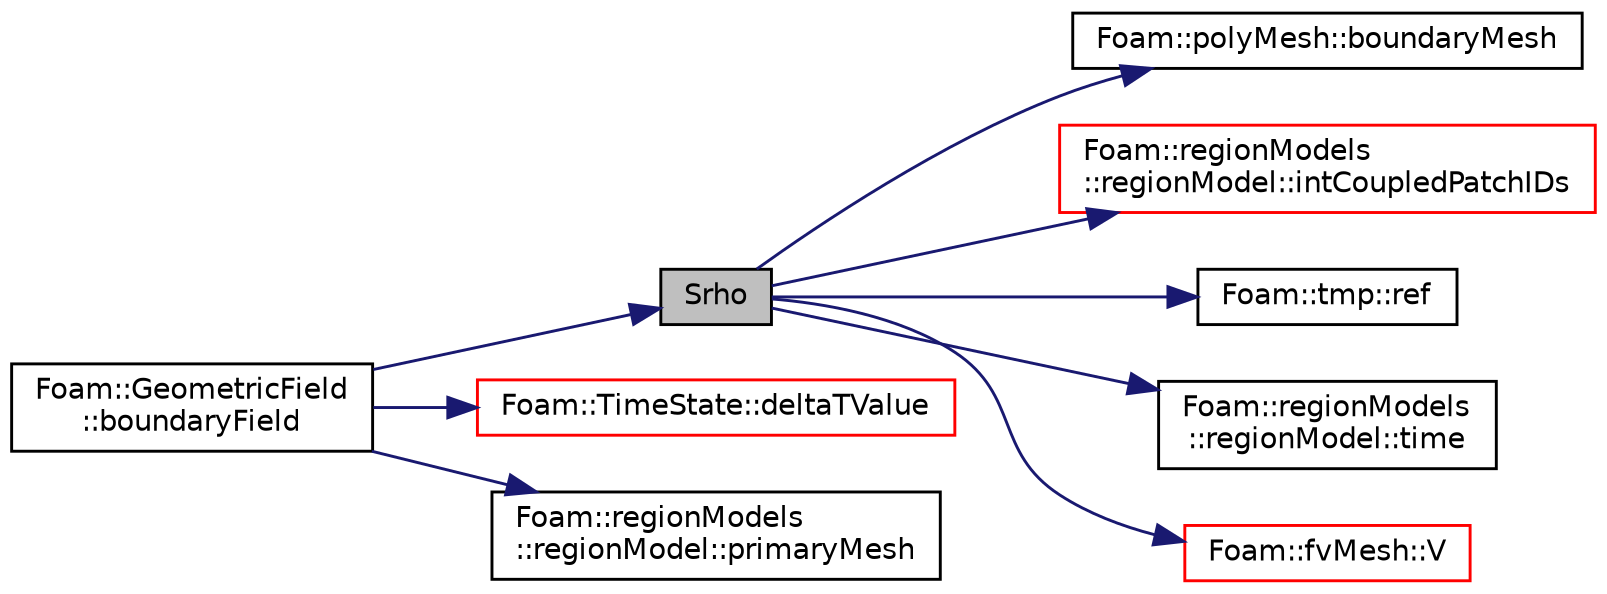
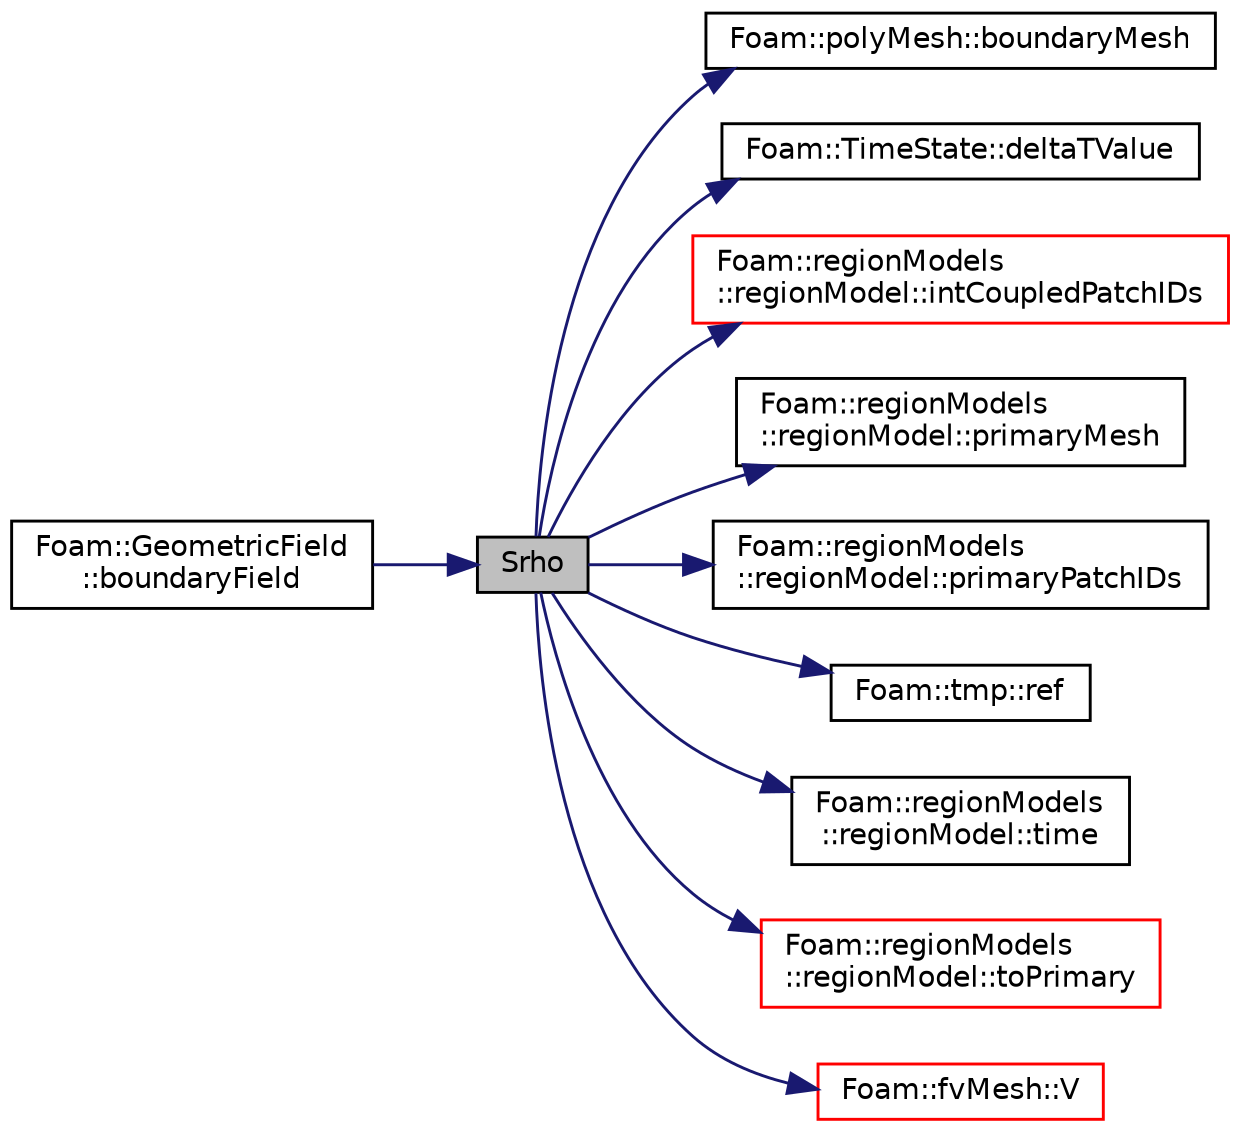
edge "Foam::GeometricField ::boundaryField" -> "Foam::TimeState::deltaTValue": now "Srho" -> "Foam::TimeState::deltaTValue"
node "Foam::TimeState::deltaTValue": color red -> black
edge "Foam::GeometricField ::boundaryField" -> "Foam::regionModels ::regionModel::primaryMesh": now "Srho" -> "Foam::regionModels ::regionModel::primaryMesh"
node "Foam::regionModels ::regionModel::primaryPatchIDs": added
node "Foam::regionModels ::regionModel::toPrimary": added
